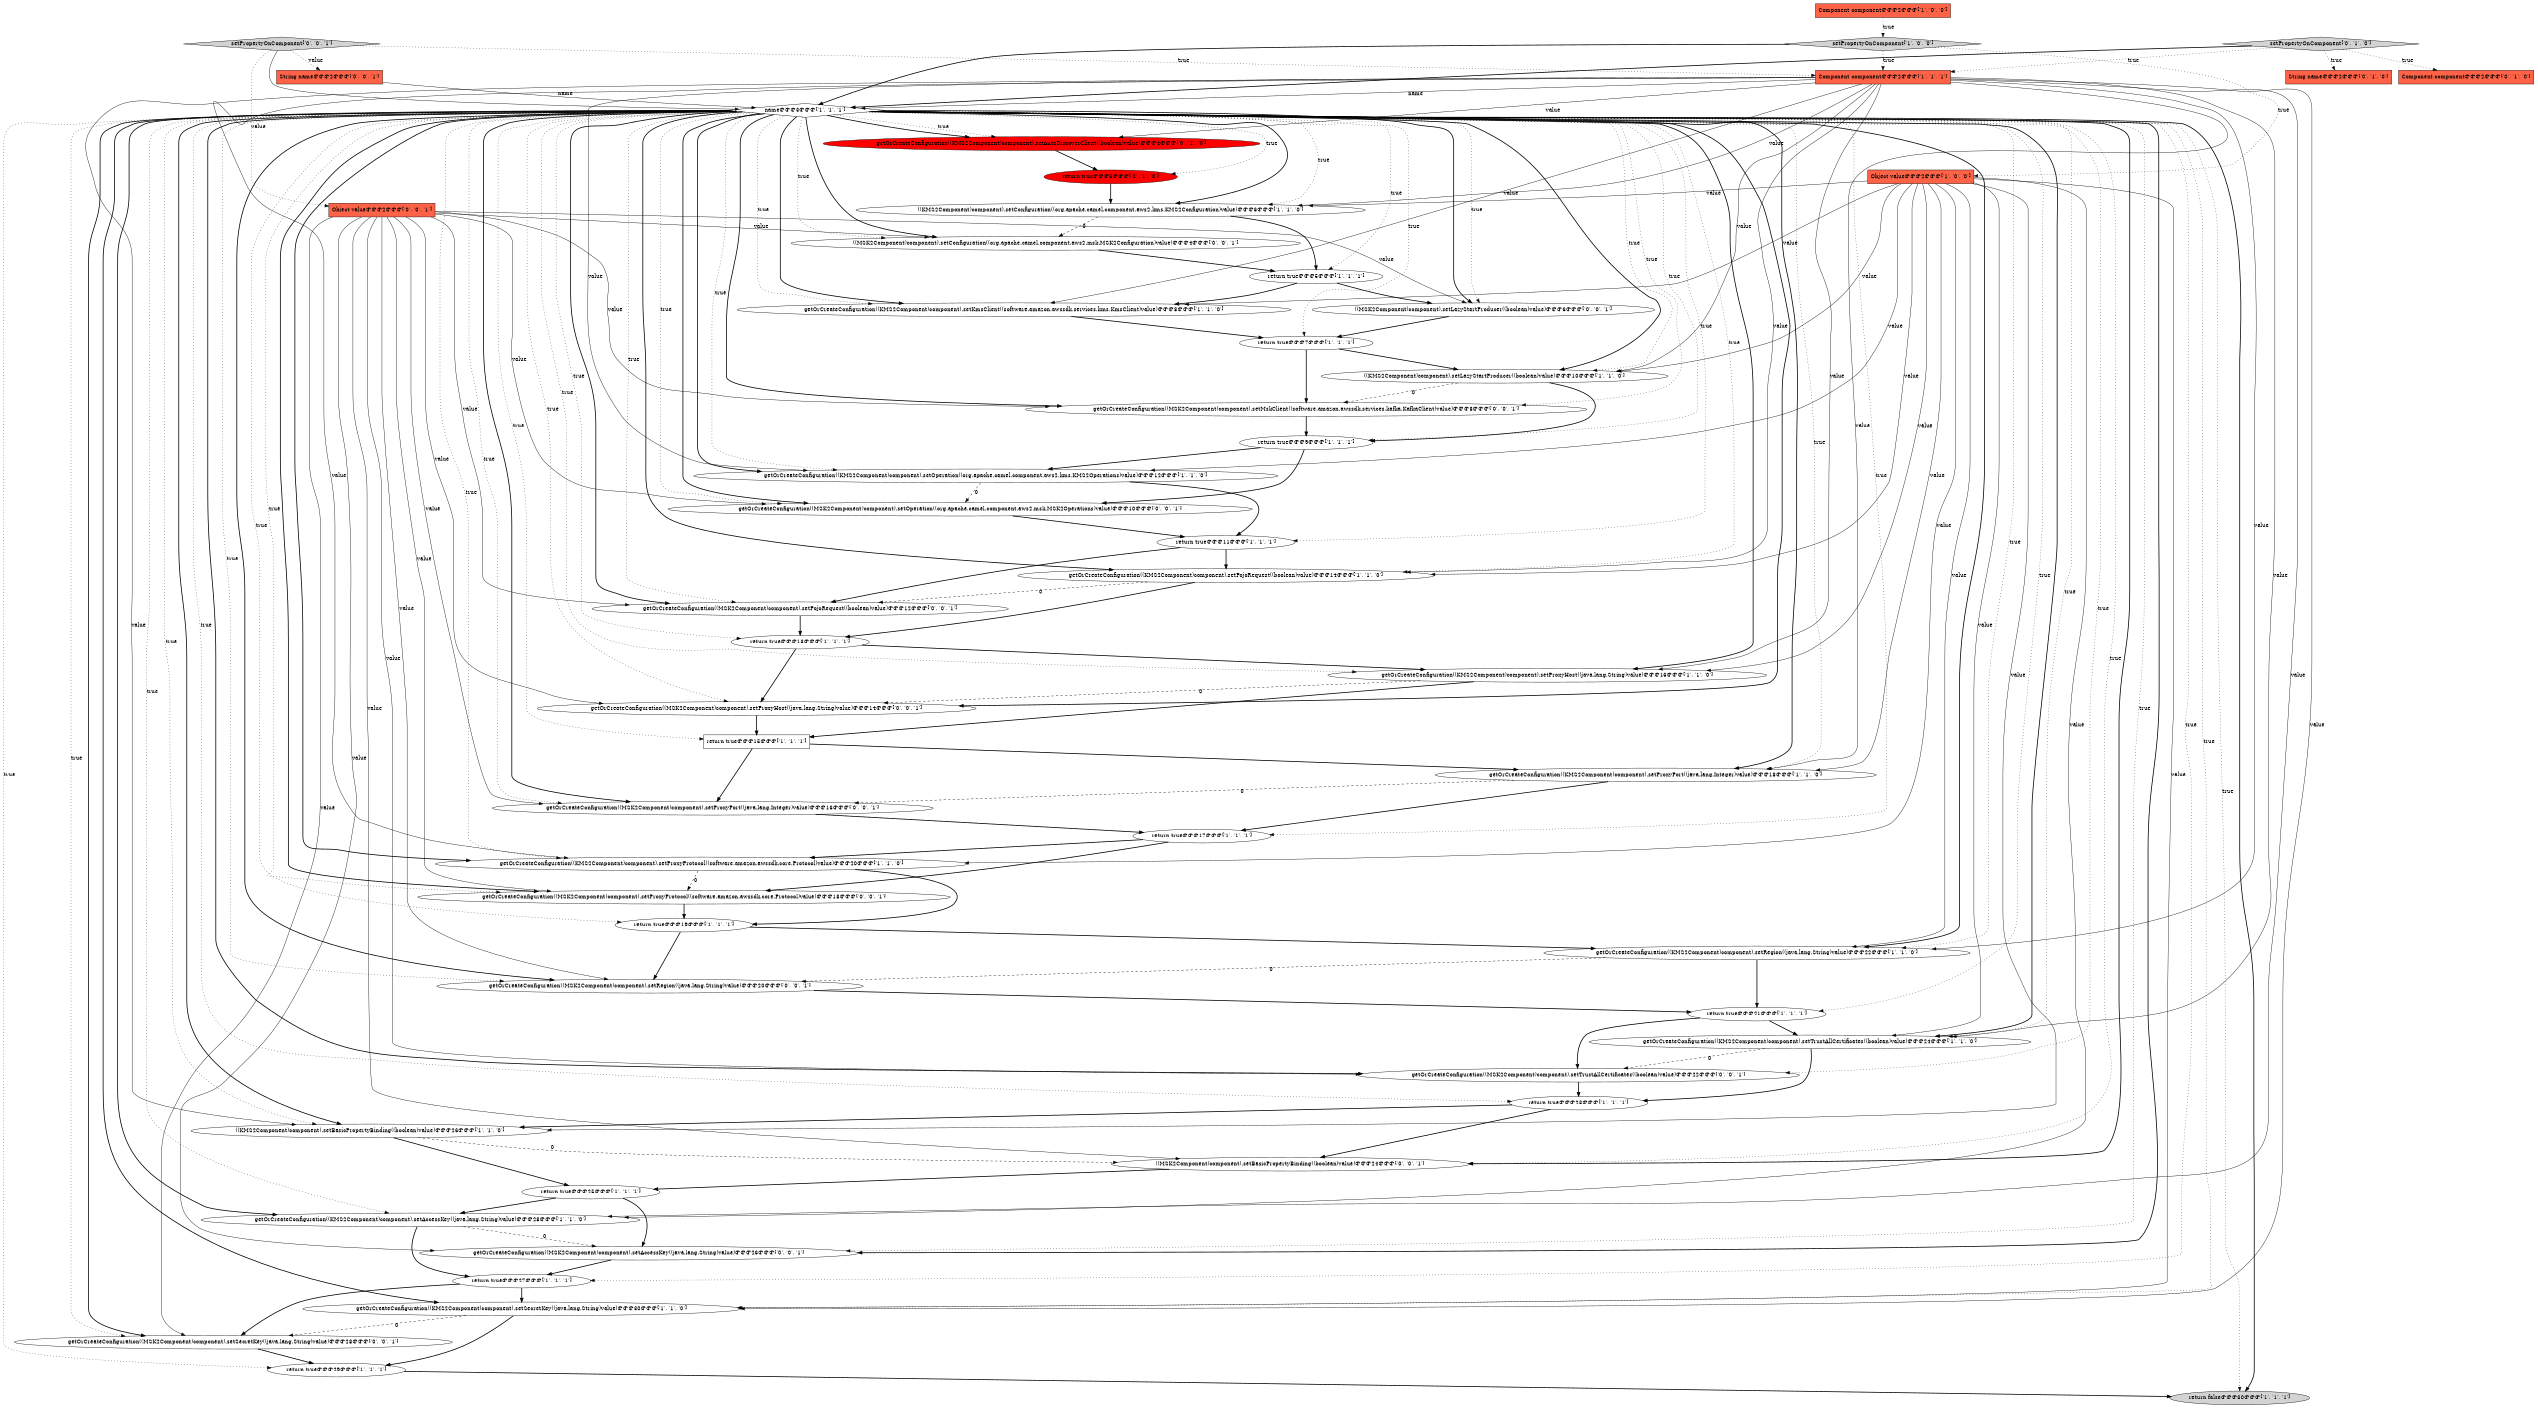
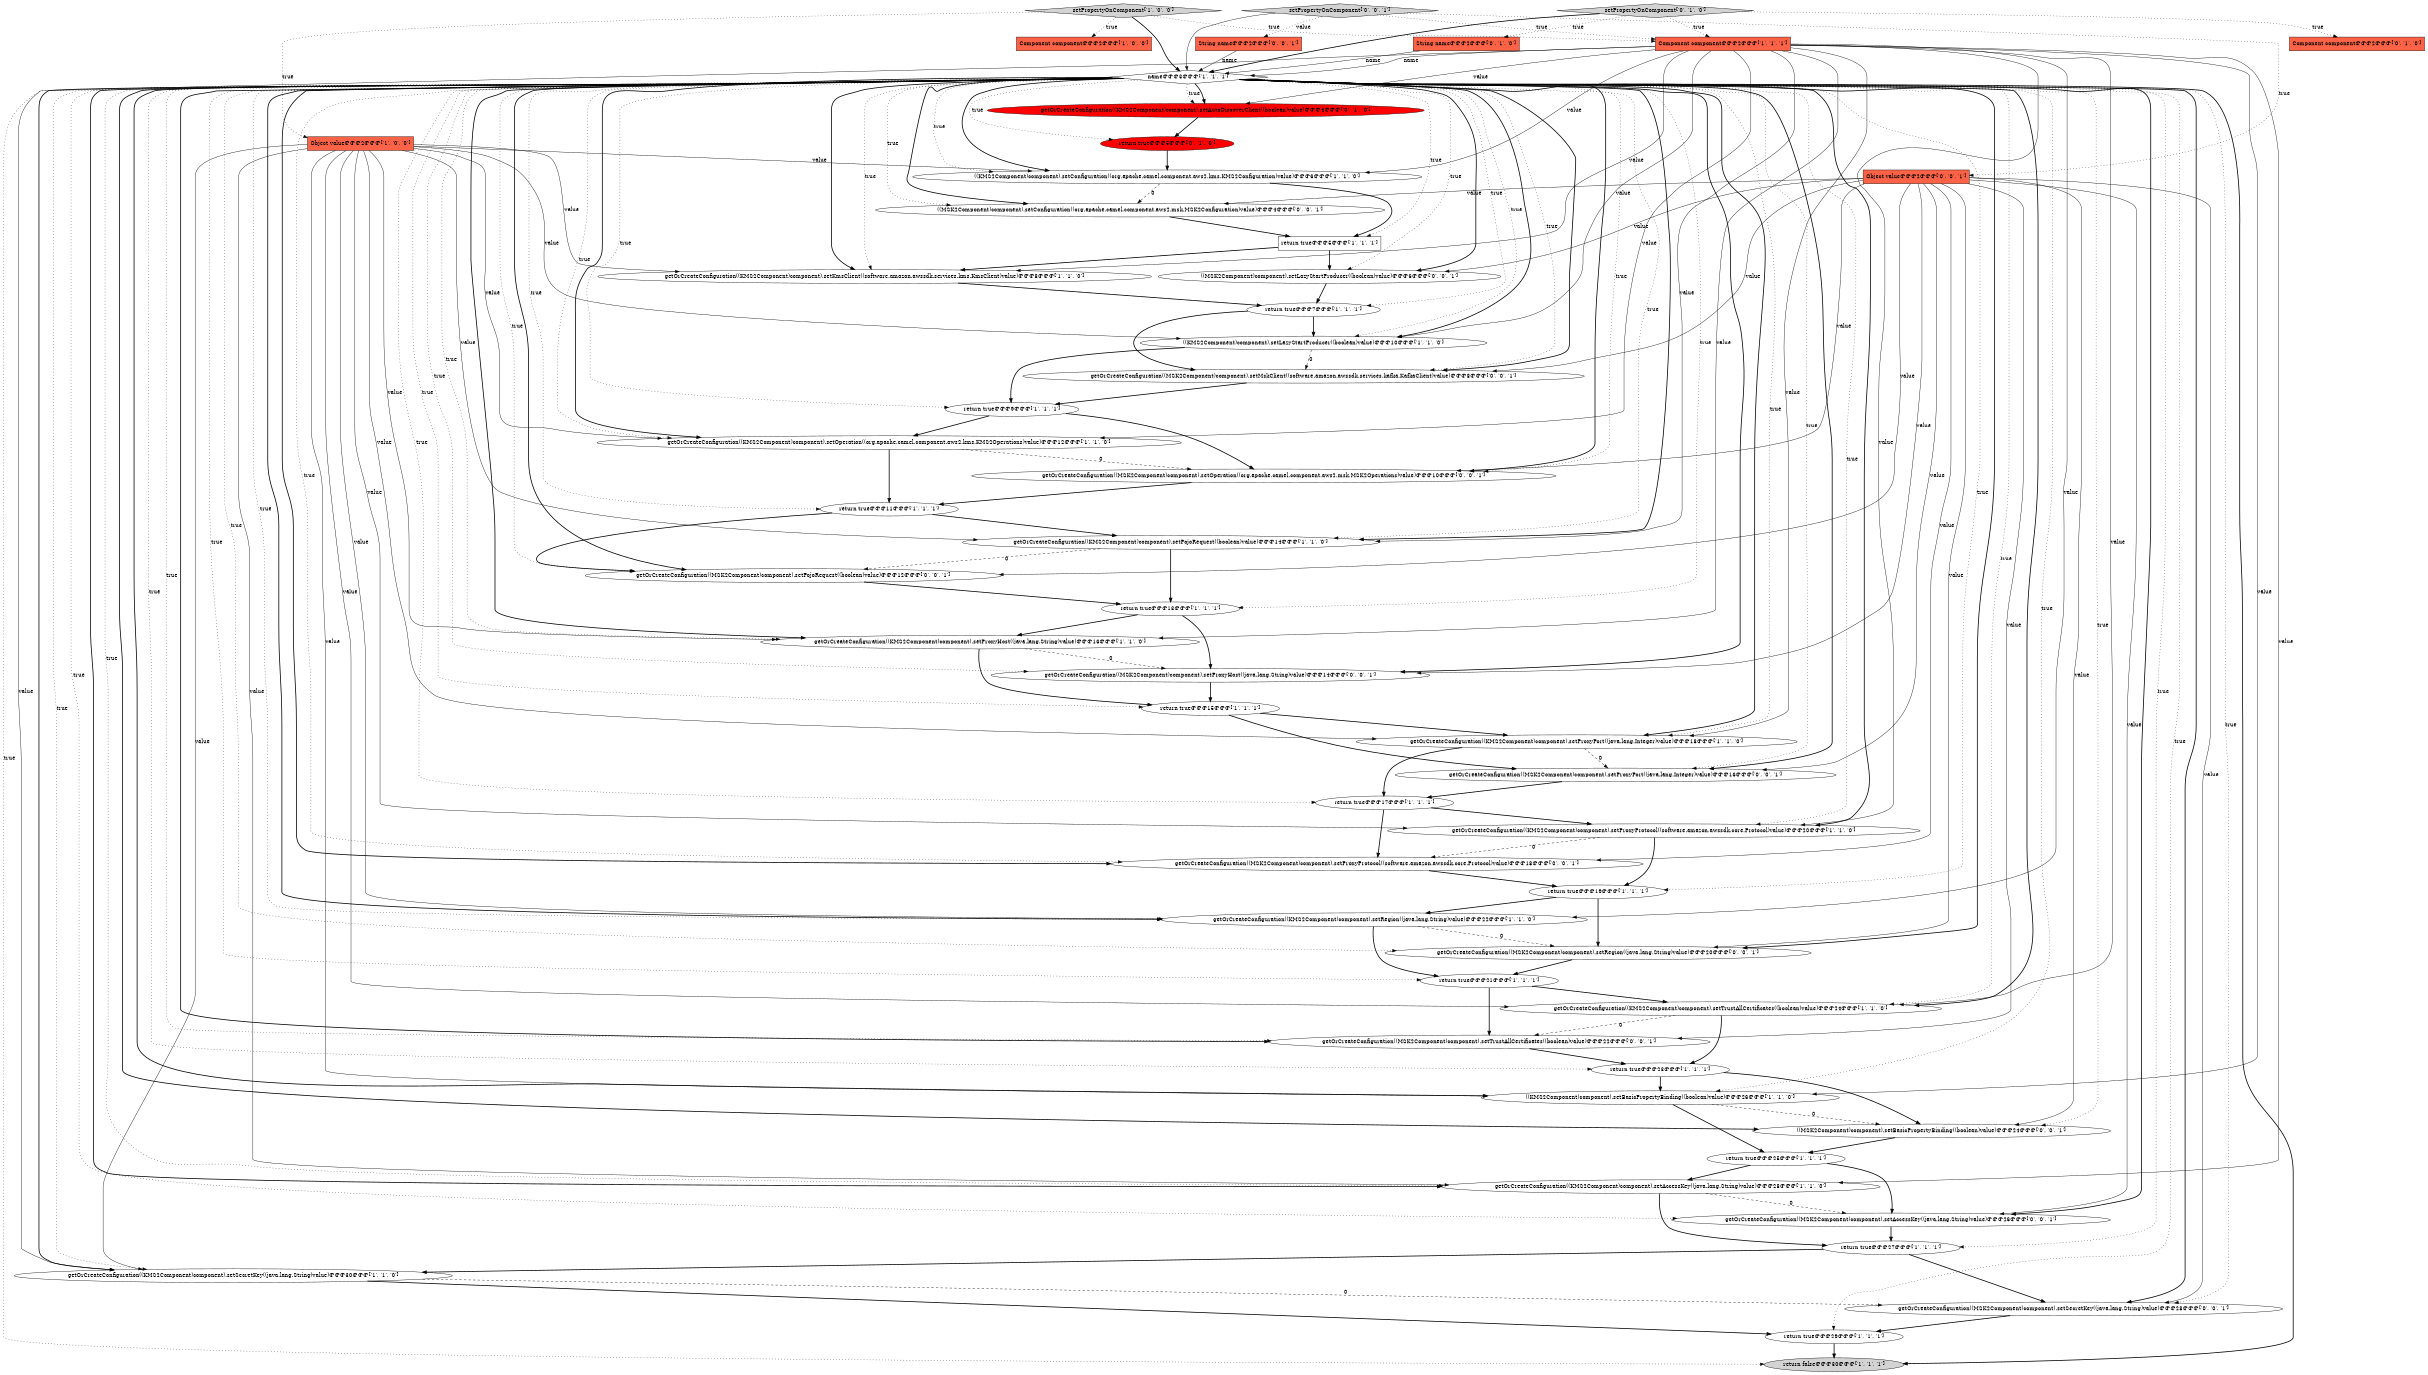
edge "Component component@@@2@@@['1', '0', '0']" -> "setPropertyOnComponent['1', '0', '0']": reversed
edge "String name@@@2@@@['0', '1', '0']" -> "name@@@3@@@['1', '1', '1']": added, label "name"
edge "setPropertyOnComponent['0', '0', '1']" -> "Object value@@@2@@@['0', '0', '1']": label "value" -> "true"
node "return true@@@5@@@['1', '1', '1']": shape ellipse -> box
node "return true@@@15@@@['1', '1', '1']": shape box -> ellipse
